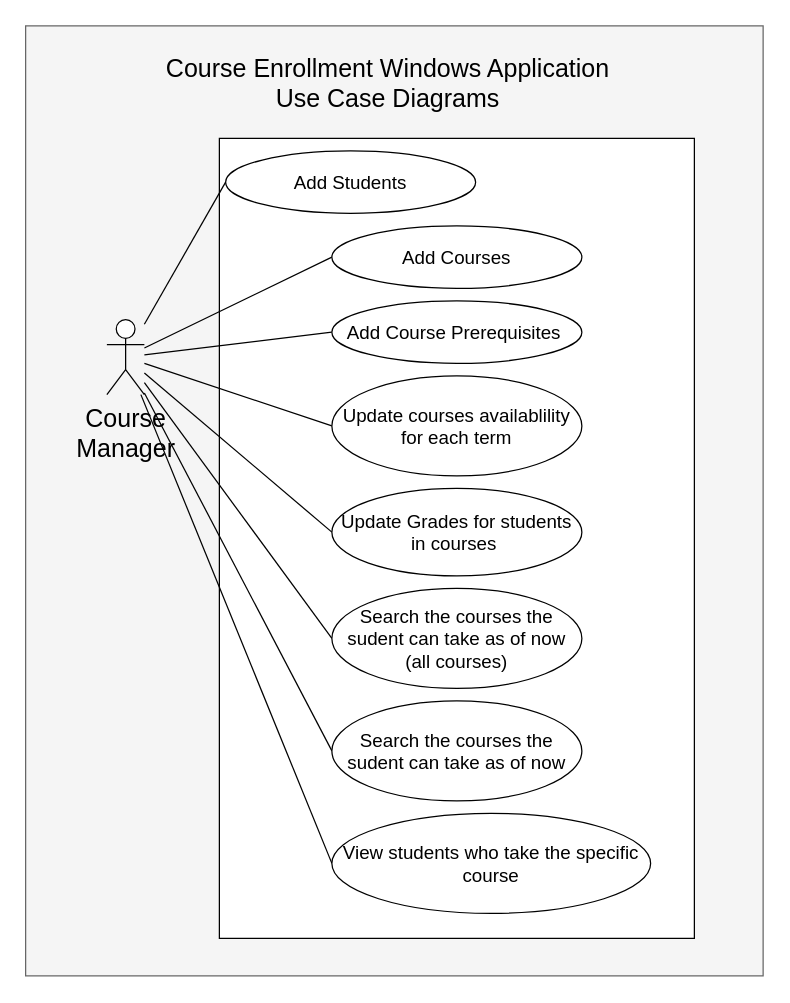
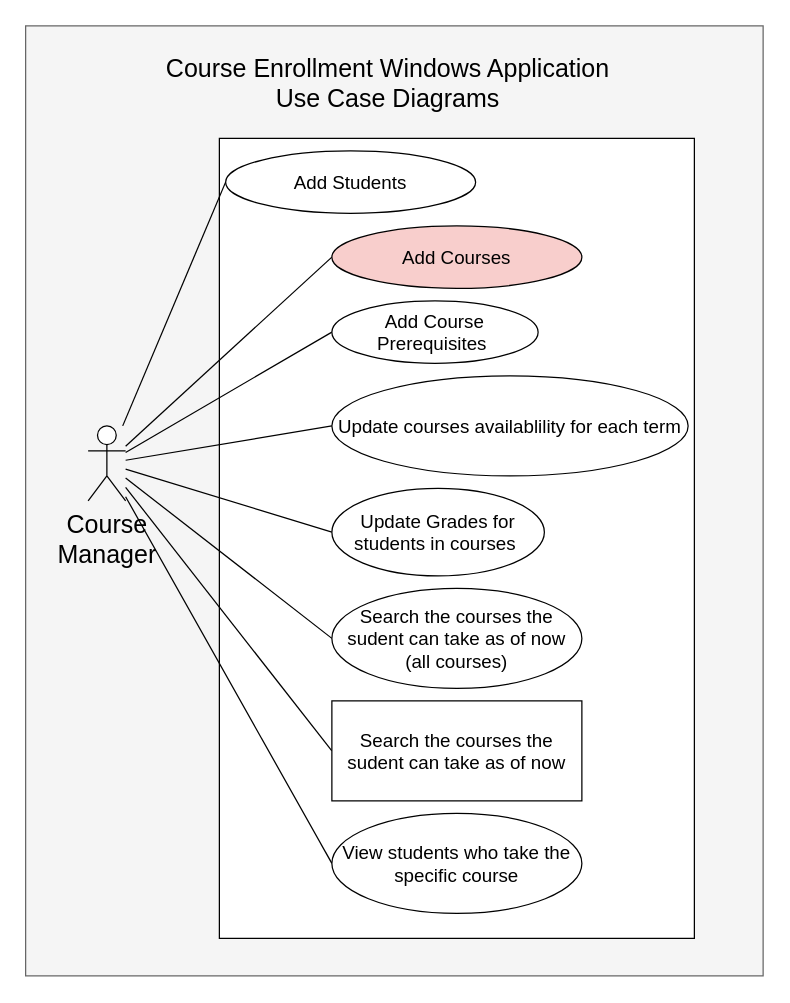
node "Add Courses": fillcolor #ffffff -> #f8cecc
node "Add Course Prerequisites": size 250x63 -> 206x63
node "Course Manager": moved (126, 357) -> (107, 463)
node "Update courses availablility for each term": size 250x100 -> 356x100
node "Update Grades for students in courses": size 250x88 -> 213x88
node "Search the courses the sudent can take as of now": shape ellipse -> rectangle
node "View students who take the specific course": size 319x100 -> 250x100
